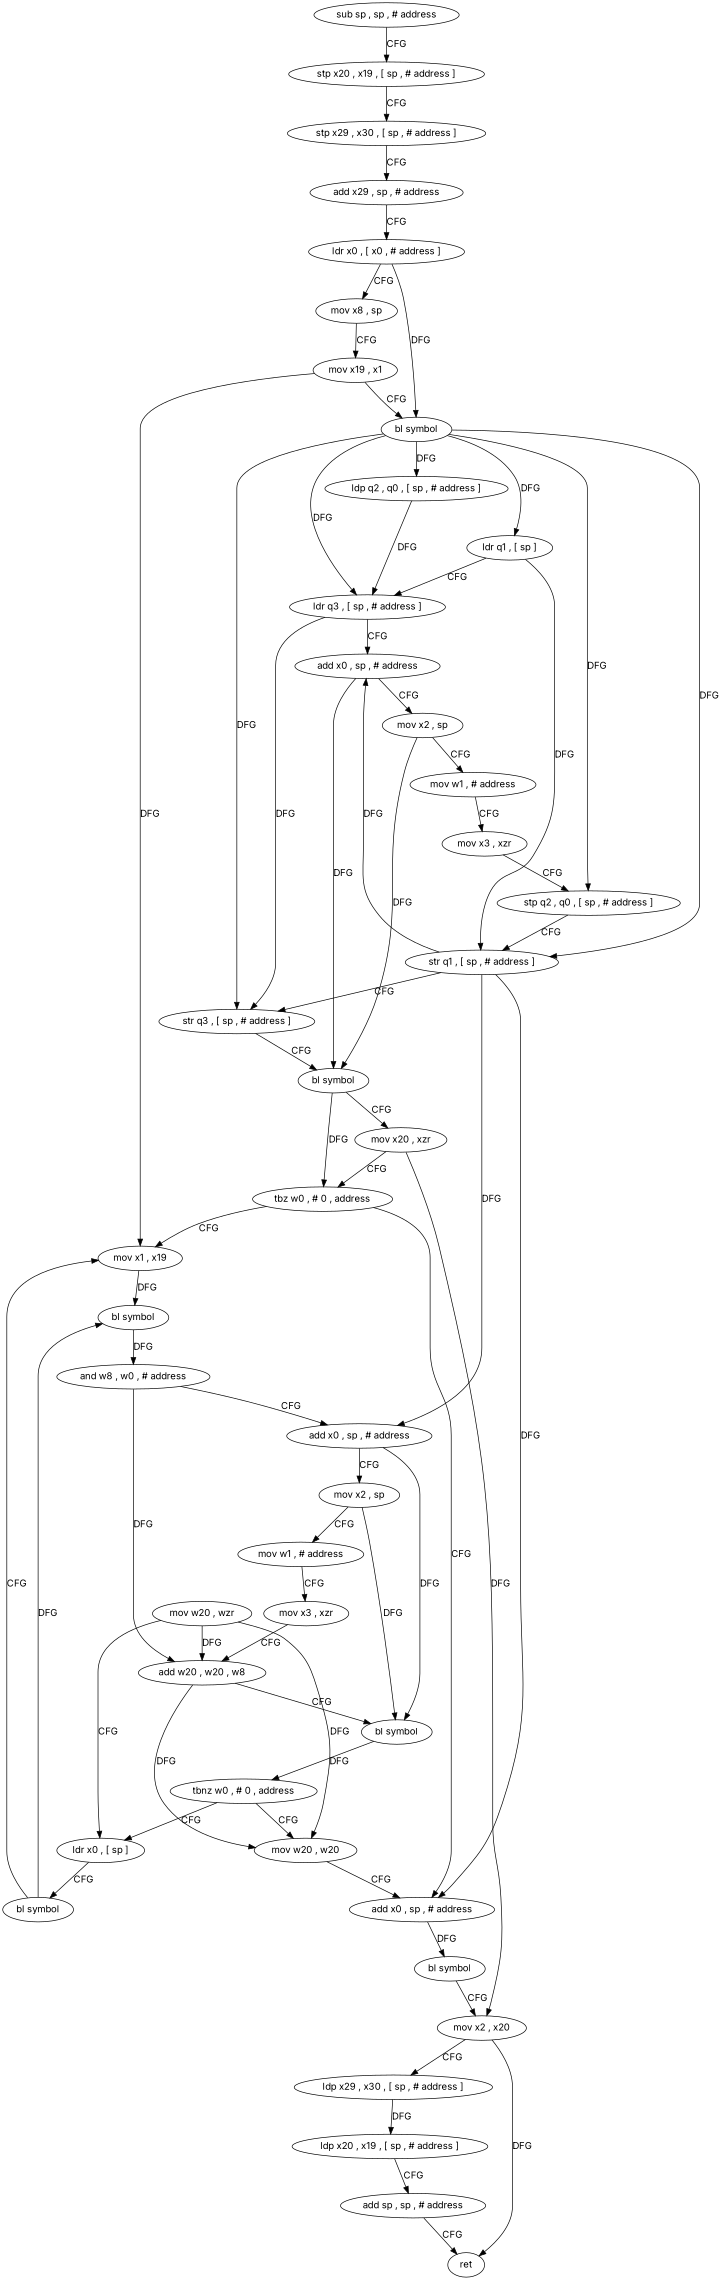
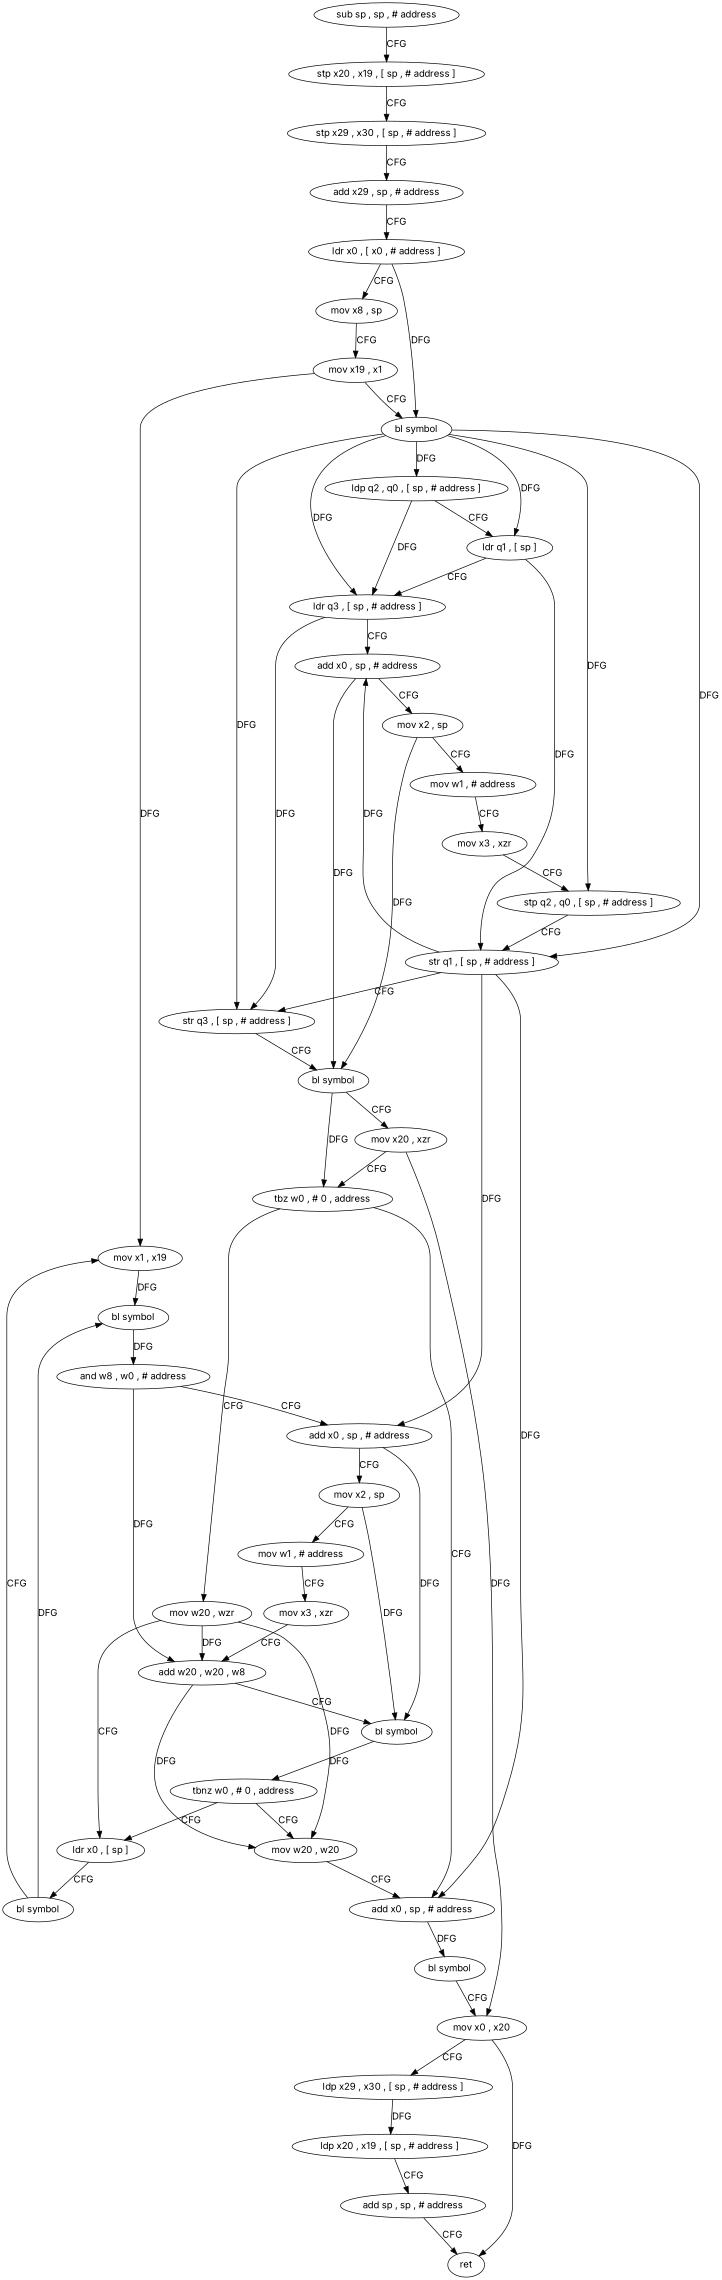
edge "ldp q2 , q0 , [ sp , # address ]" -> "ldr q1 , [ sp ]": added, label "CFG"
edge "tbz w0 , # 0 , address" -> "mov x1 , x19": now "tbz w0 , # 0 , address" -> "mov w20 , wzr"
node "mov x2 , x20": label "mov x2 , x20" -> "mov x0 , x20"
